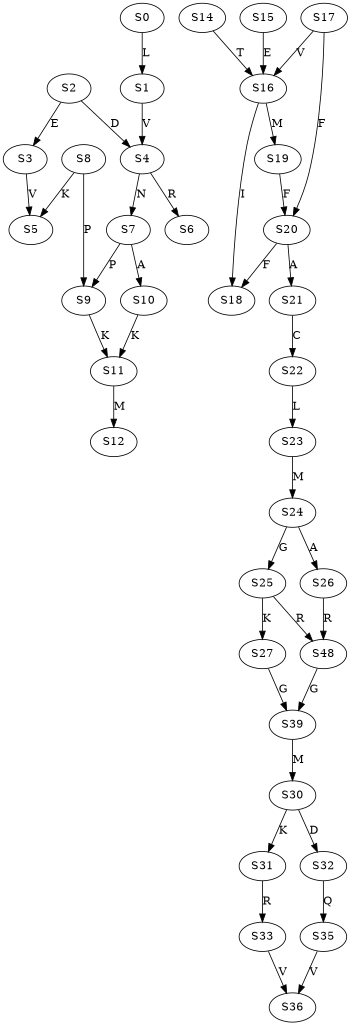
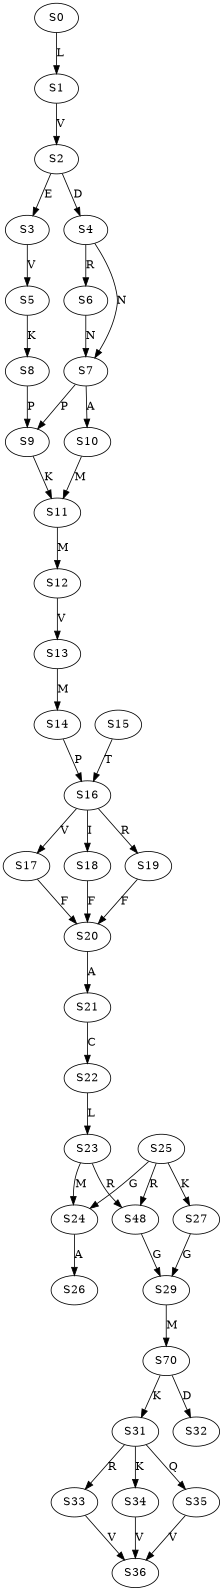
edge "S17" -> "S16": reversed
edge "S14" -> "S16": label "T" -> "P"
edge "S15" -> "S16": label "E" -> "T"
edge "S1" -> "S4": now "S1" -> "S2"
edge "S16" -> "S19": label "M" -> "R"
edge "S8" -> "S5": reversed
edge "S20" -> "S18": reversed
edge "S6" -> "S7": added, label "N"
edge "S10" -> "S11": label "K" -> "M"
edge "S24" -> "S25": reversed
edge "S26" -> "S48": now "S23" -> "S48"
node "S13": added
node "S39": label "S39" -> "S29"
node "S30": label "S30" -> "S70"
edge "S32" -> "S35": now "S31" -> "S35"
node "S34": added
